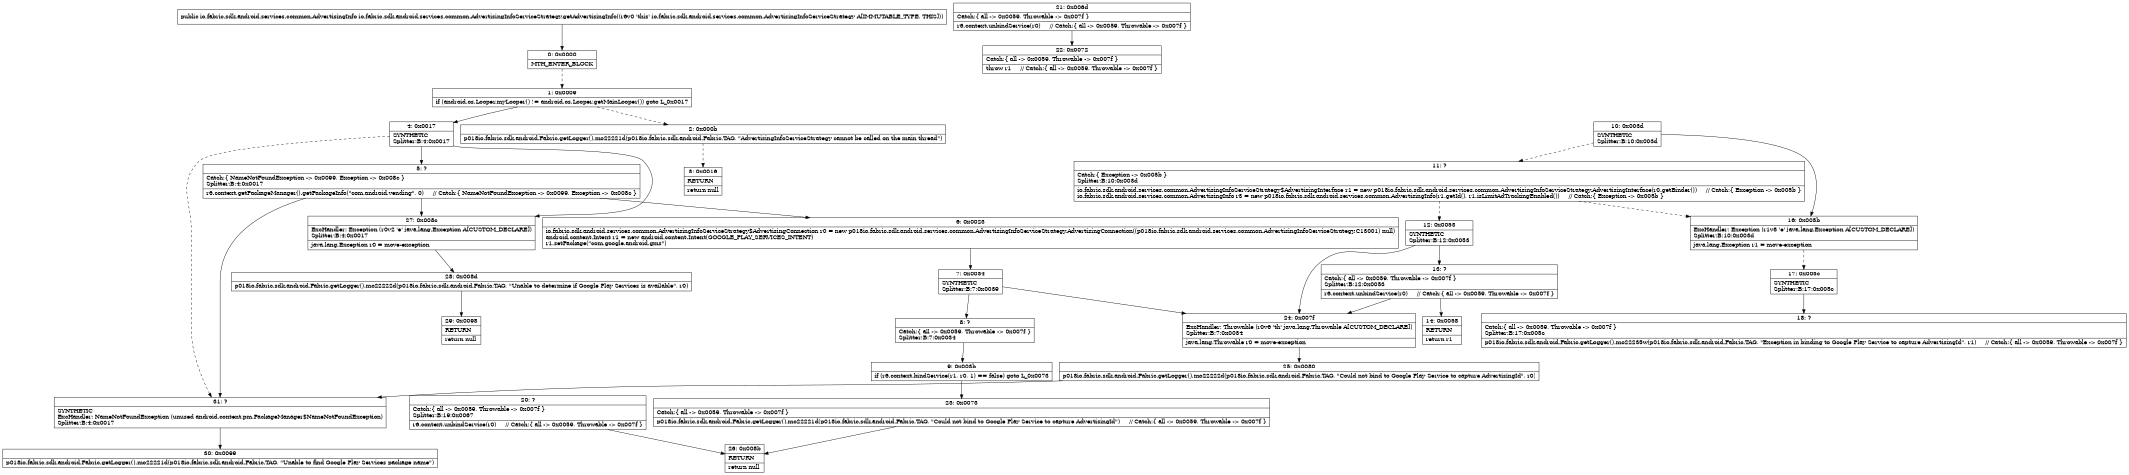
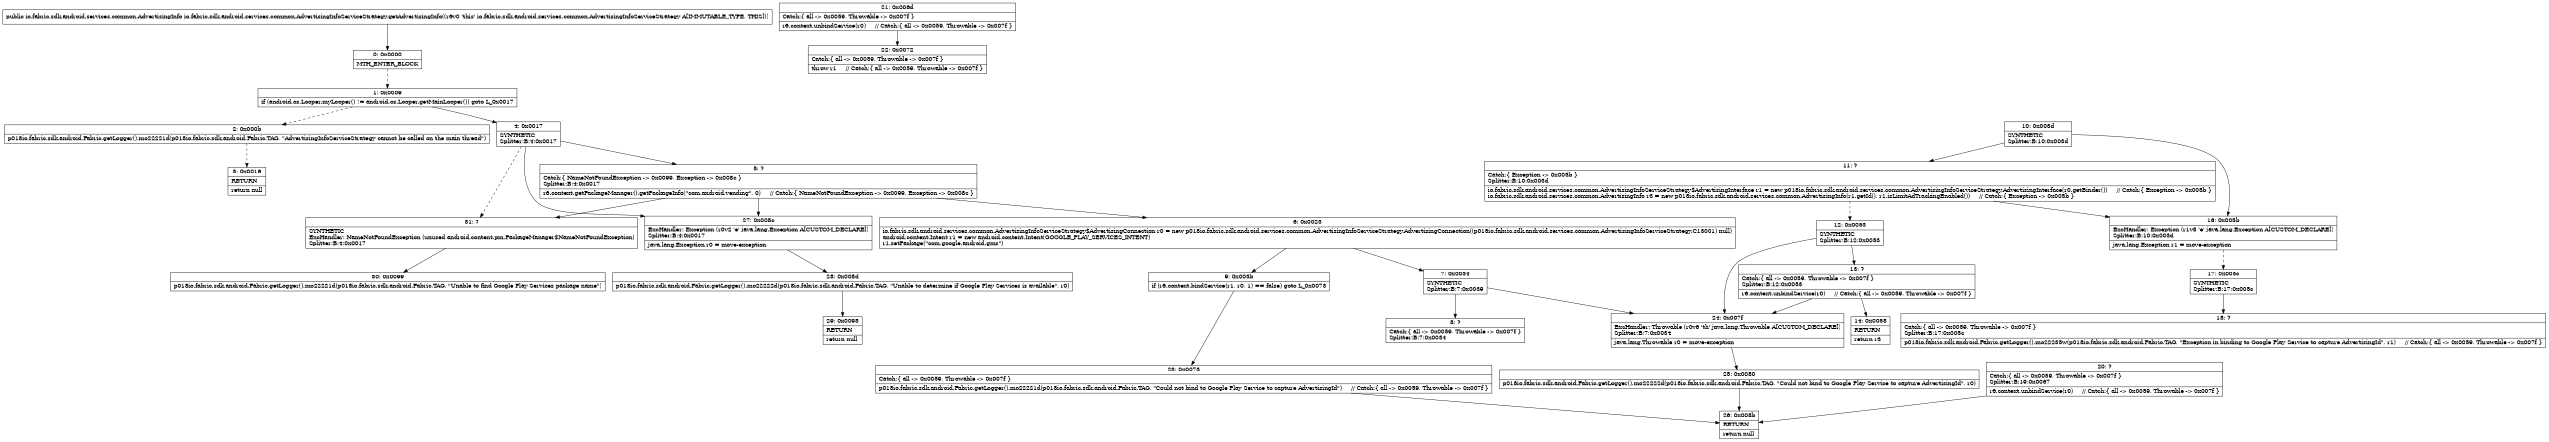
edge "10: 0x003d" -> "11: ?": style dashed -> solid
edge "11: ?" -> "16: 0x005b": style dashed -> solid
node "14: 0x0058": text "return r1" -> "return r3"
edge "8: ?" -> "9: 0x003b": now "6: 0x0023" -> "9: 0x003b"
edge "25: 0x0080" -> "31: ?": now "25: 0x0080" -> "26: 0x008b"
